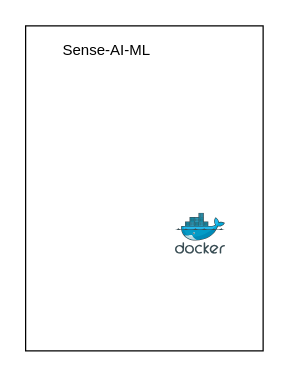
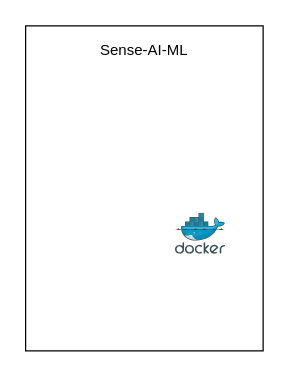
node "Sense-AI-ML": moved (107, 51) -> (144, 51)
